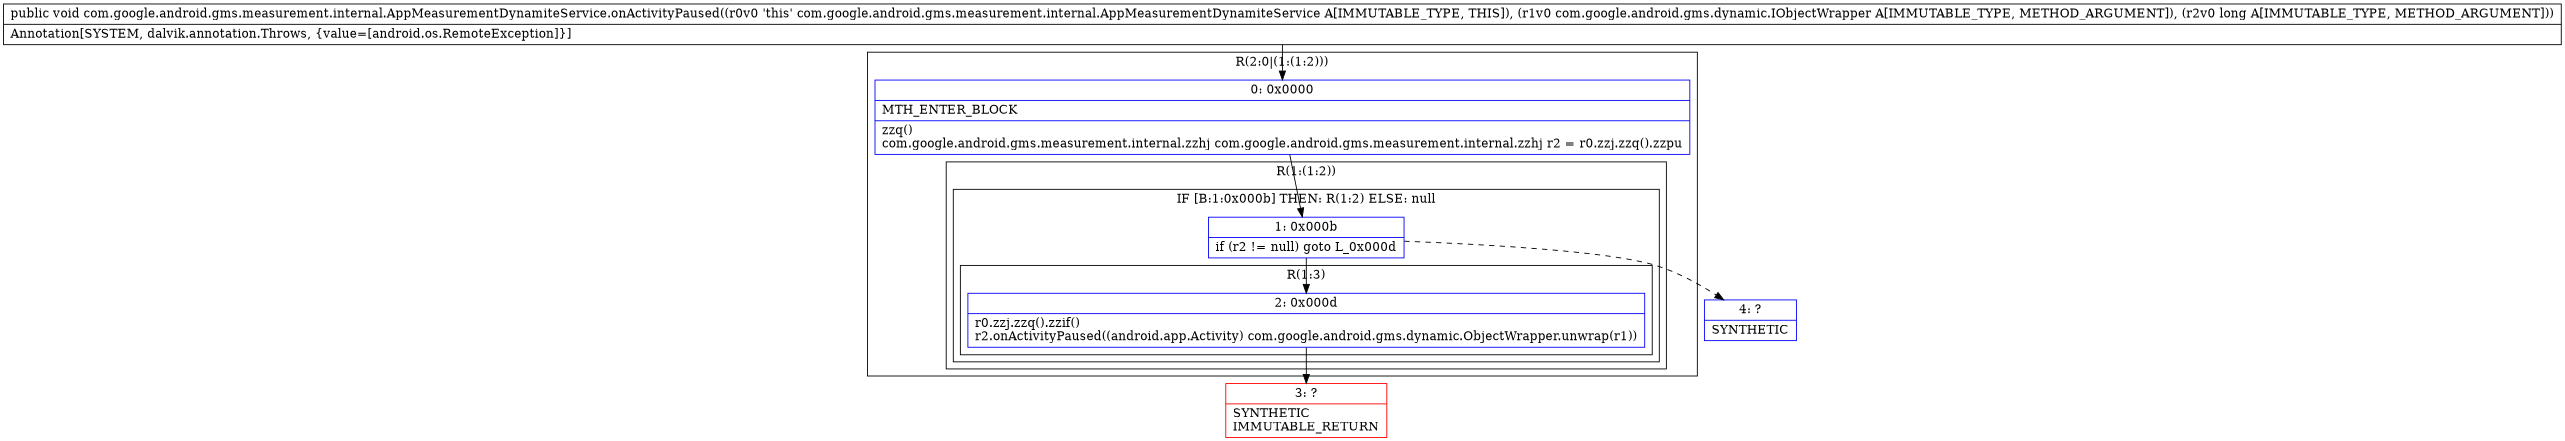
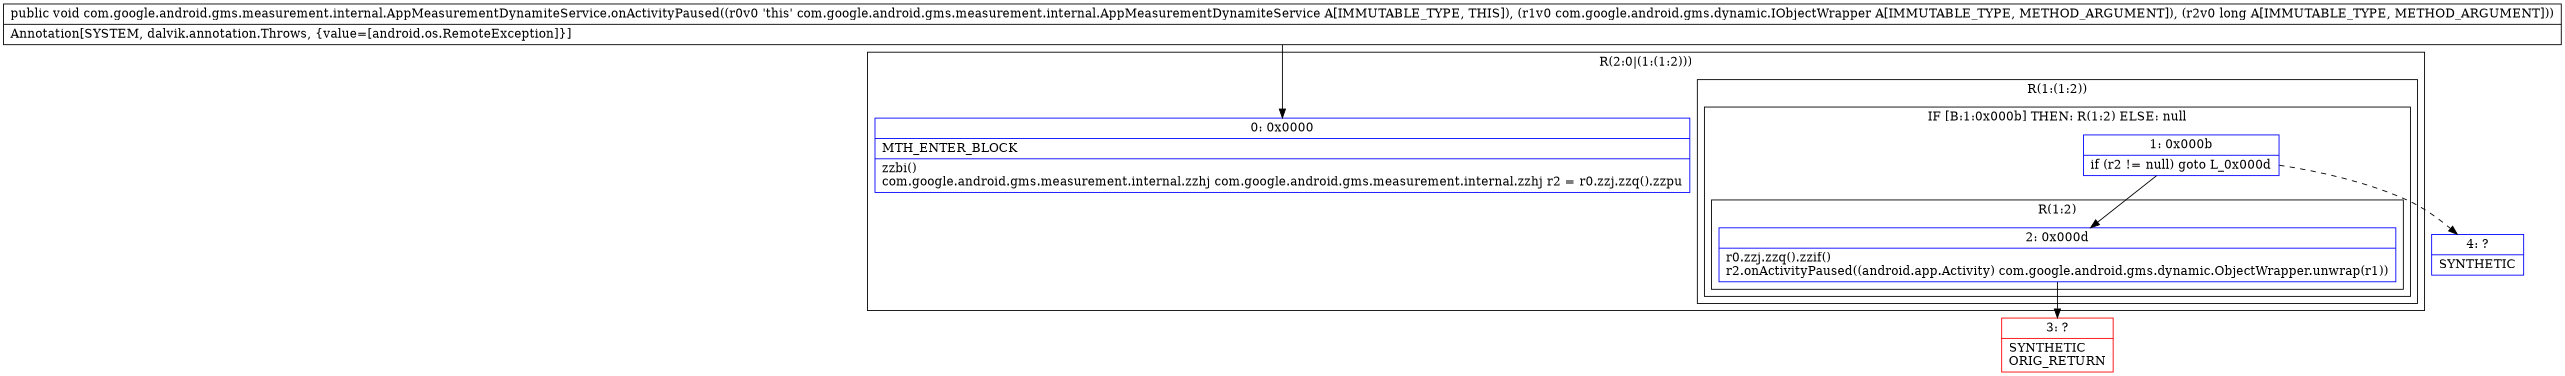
node "0: 0x0000": text "zzq()" -> "zzbi()"
edge "0: 0x0000" -> "1: 0x000b": removed
cluster "R(1:3)": label "R(1:3)" -> "R(1:2)"
node "3: ?": text "IMMUTABLE_RETURN" -> "ORIG_RETURN"
